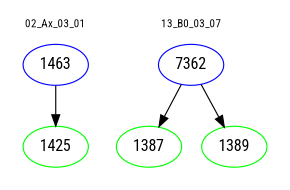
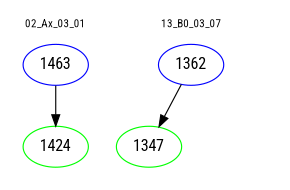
node "7362": label "7362" -> "1362"
node "1425": label "1425" -> "1424"
node "1387": label "1387" -> "1347"
node "1389": removed
